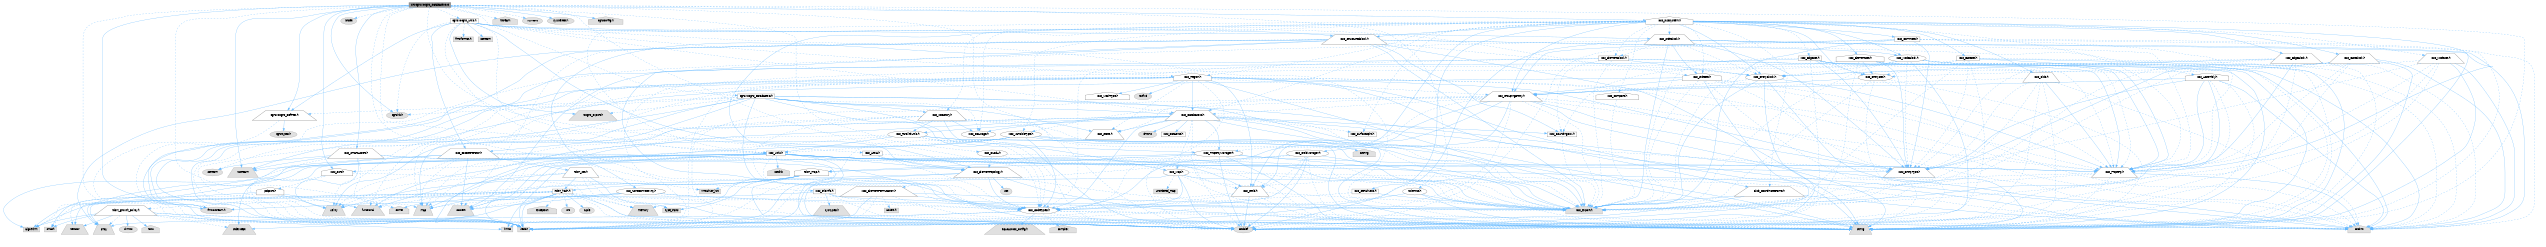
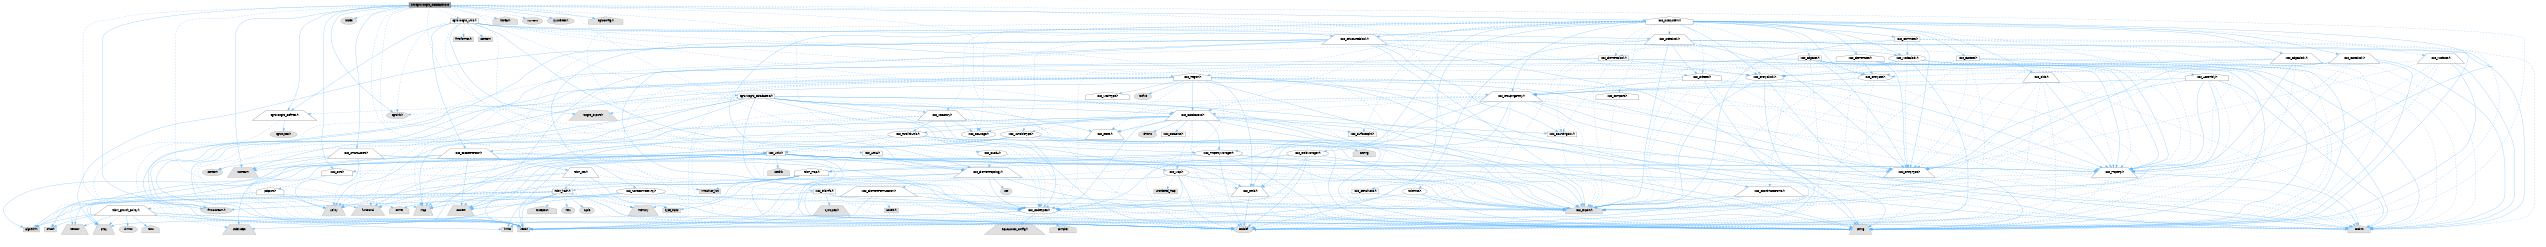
edge "Ioss_CommSet.h" -> "Ioss_GroupingEntity.h": now "Ioss_CommSet.h" -> "Ioss_NodeBlock.h"
node "Blob_CoordinateFrame.h": label "Blob_CoordinateFrame.h" -> "Ioss_CoordinateFrame.h"
node "src": label "src" -> "new"
